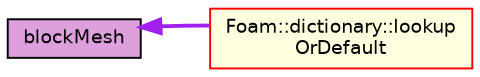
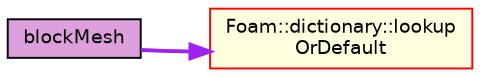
edge "Foam::dictionary::lookup OrDefault" -> "blockMesh": reversed
